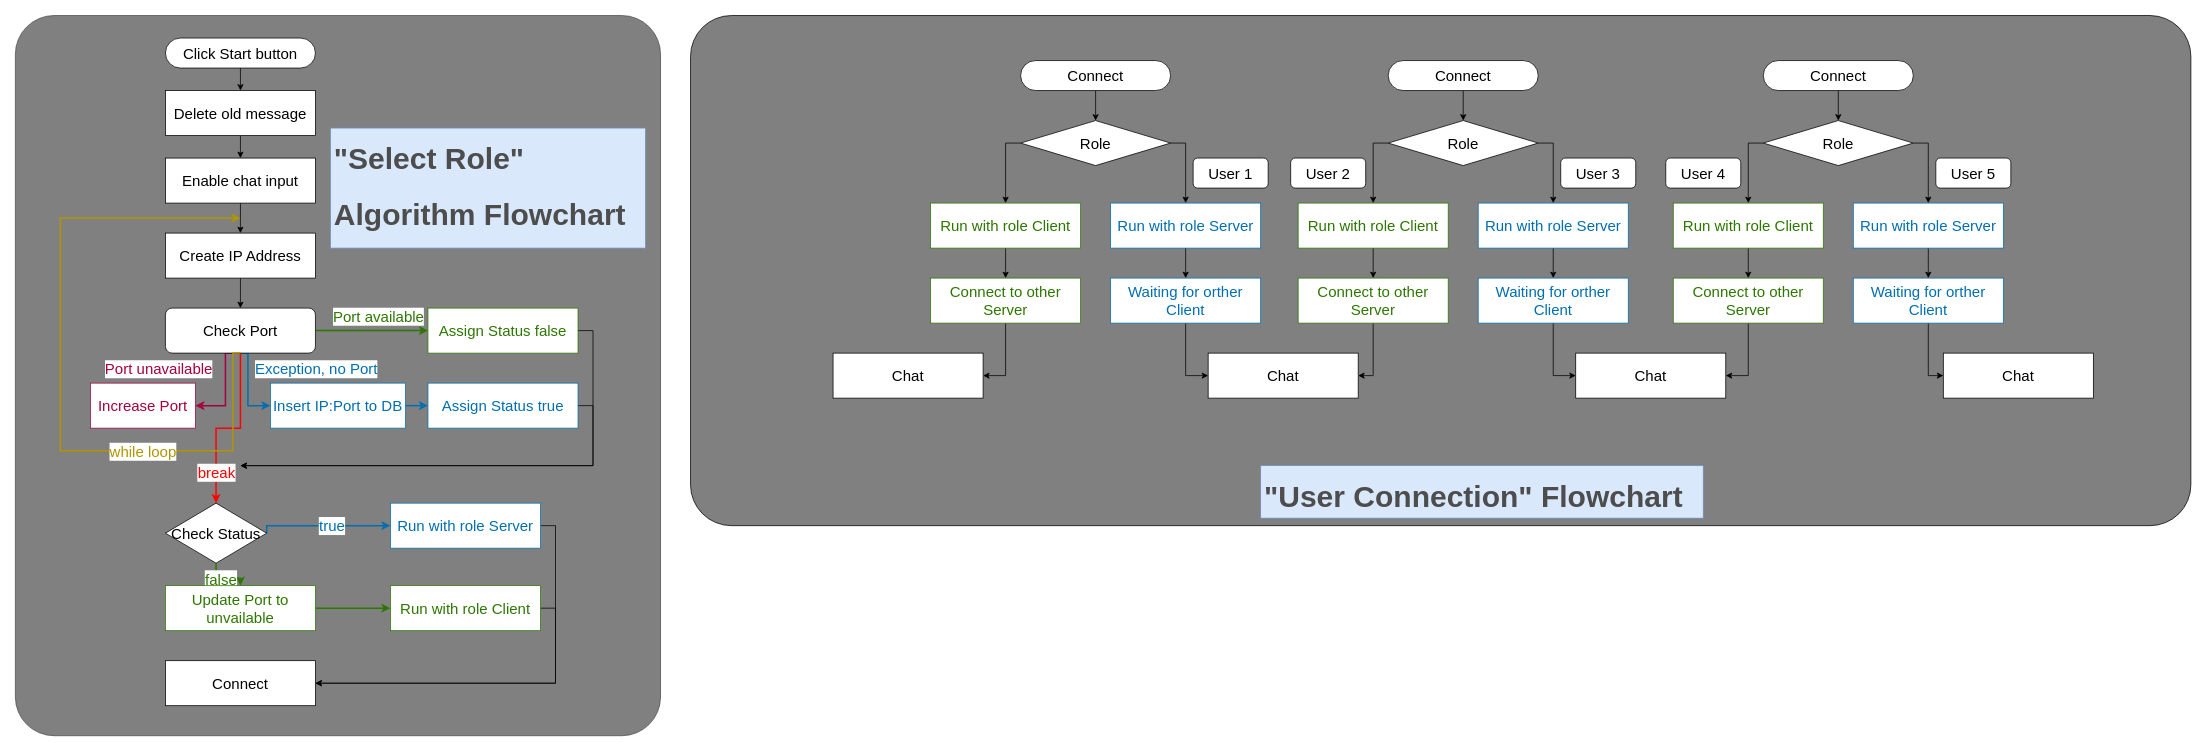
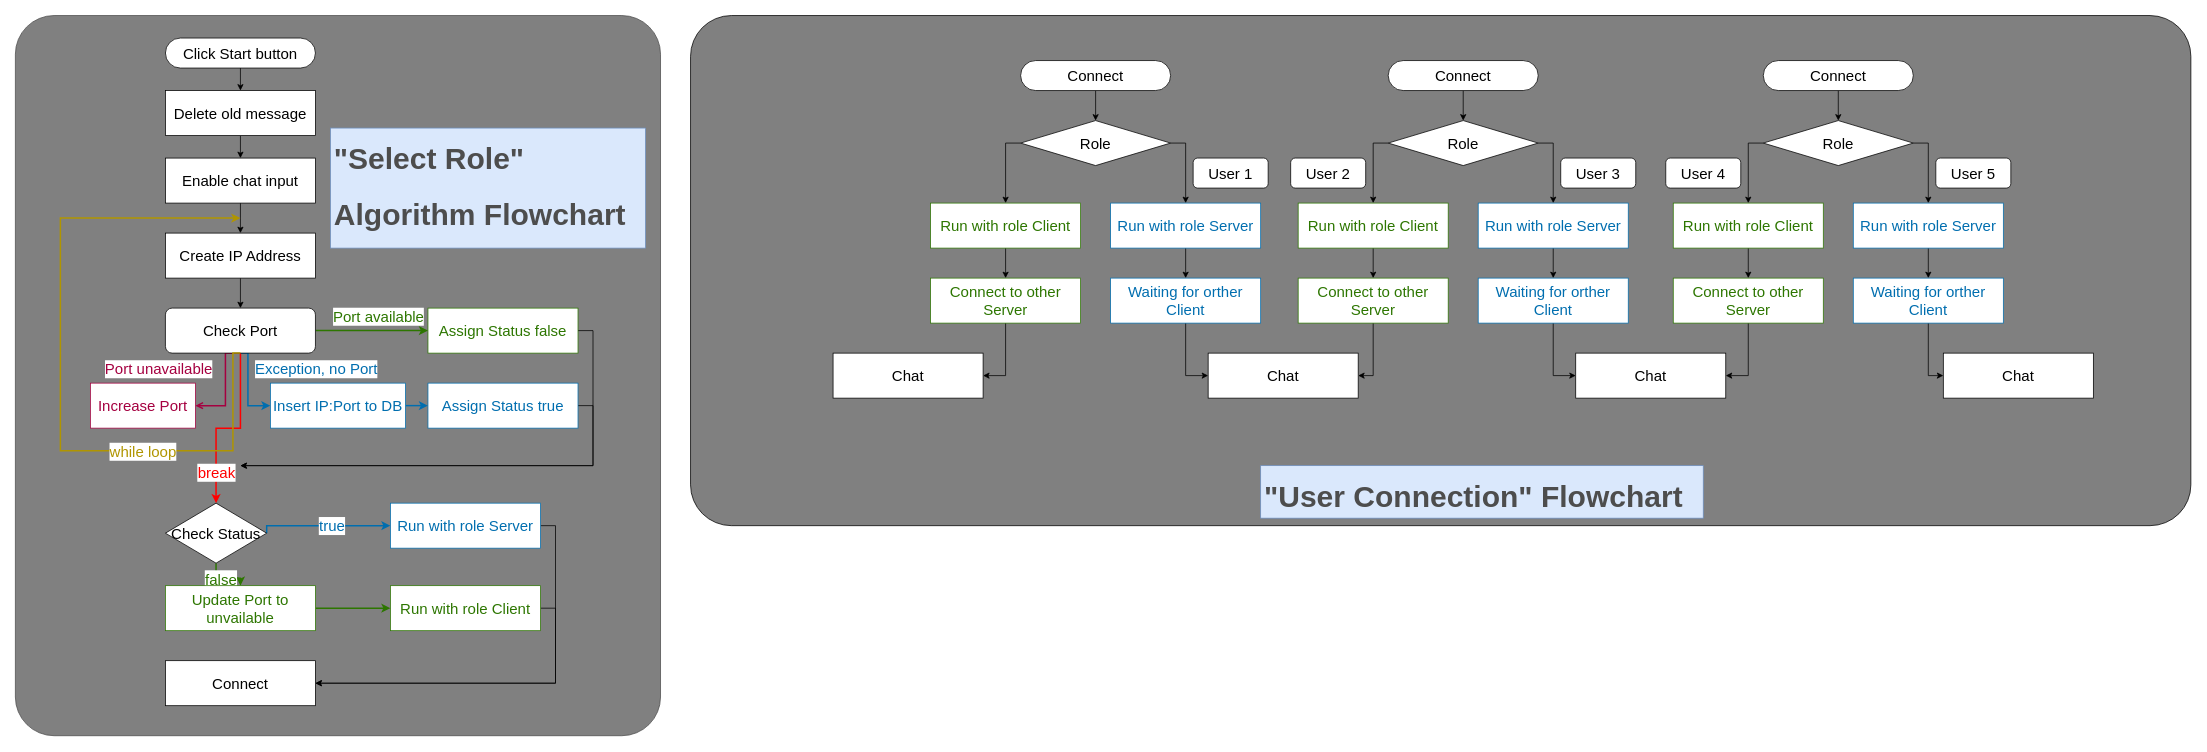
edge "Check Port" -> "Increase Port": arrowhead classic -> open
